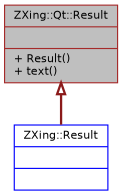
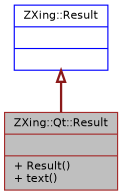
edge "ZXing::Result" -> "ZXing::Qt::Result": reversed
